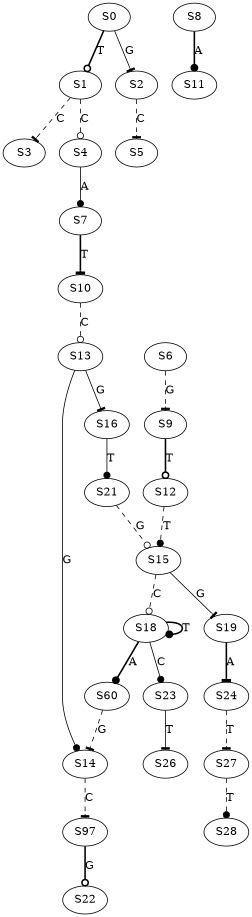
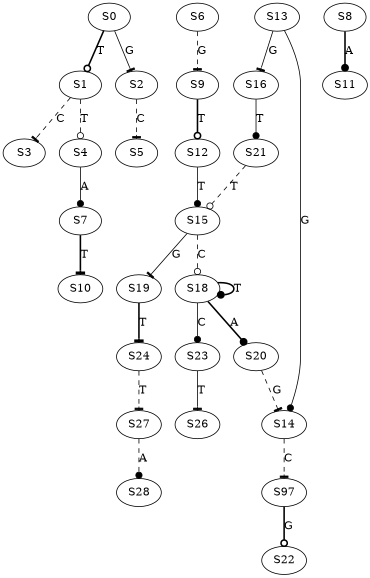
edge "S1" -> "S4": label "C" -> "T"
edge "S10" -> "S13": removed, label "C"
edge "S12" -> "S15": style dashed -> solid
edge "S21" -> "S15": label "G" -> "T"
edge "S19" -> "S24": label "A" -> "T"
node "S60": label "S60" -> "S20"
edge "S27" -> "S28": label "T" -> "A"
